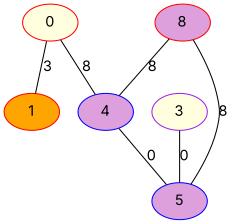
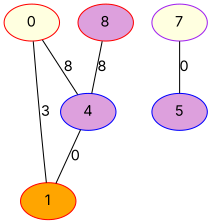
node "3": label "3" -> "7"
edge "8" -- "5": removed, label "8"
edge "4" -- "5": now "4" -- "1"
